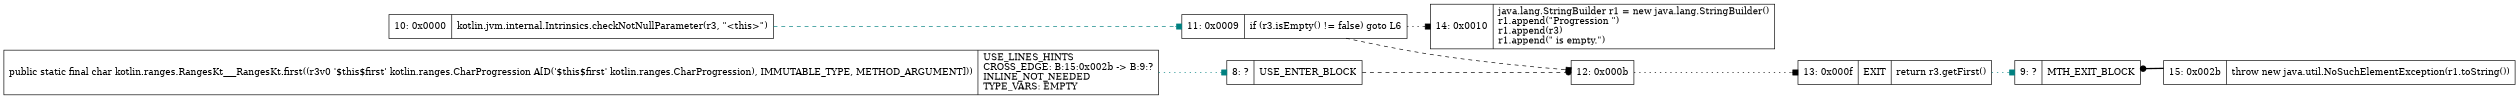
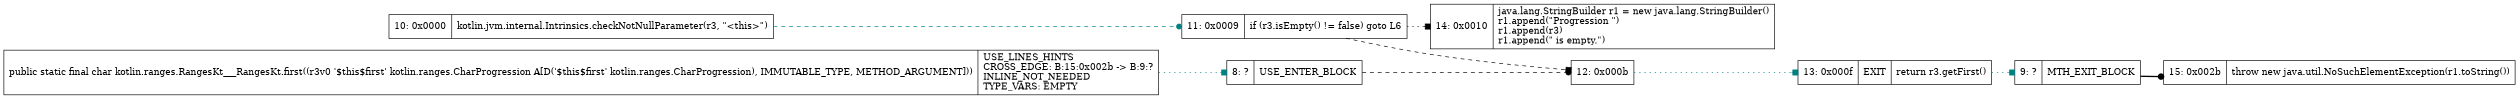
edge "10: 0x0000" -> "11: 0x0009": arrowhead box -> dot
edge "15: 0x002b" -> "9: ?": reversed
edge "12: 0x000b" -> "13: 0x000f": color black -> teal
